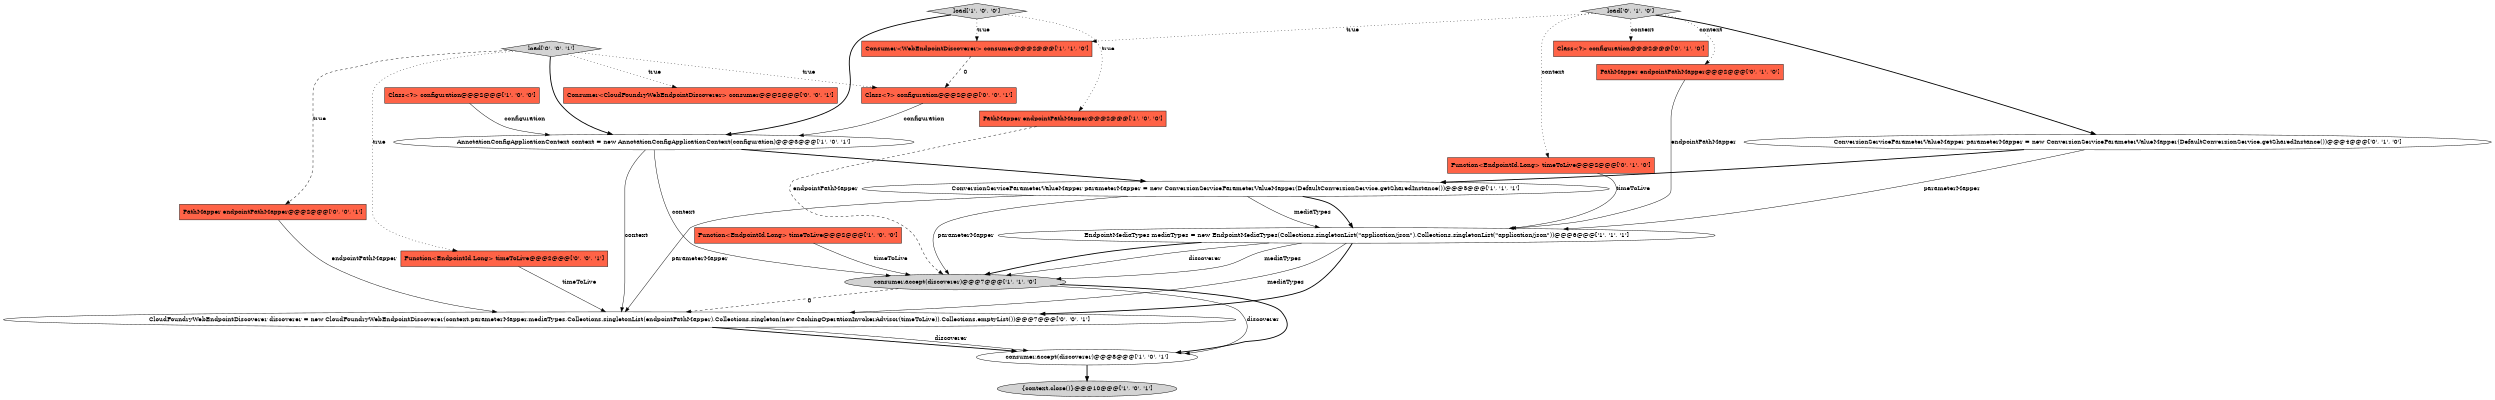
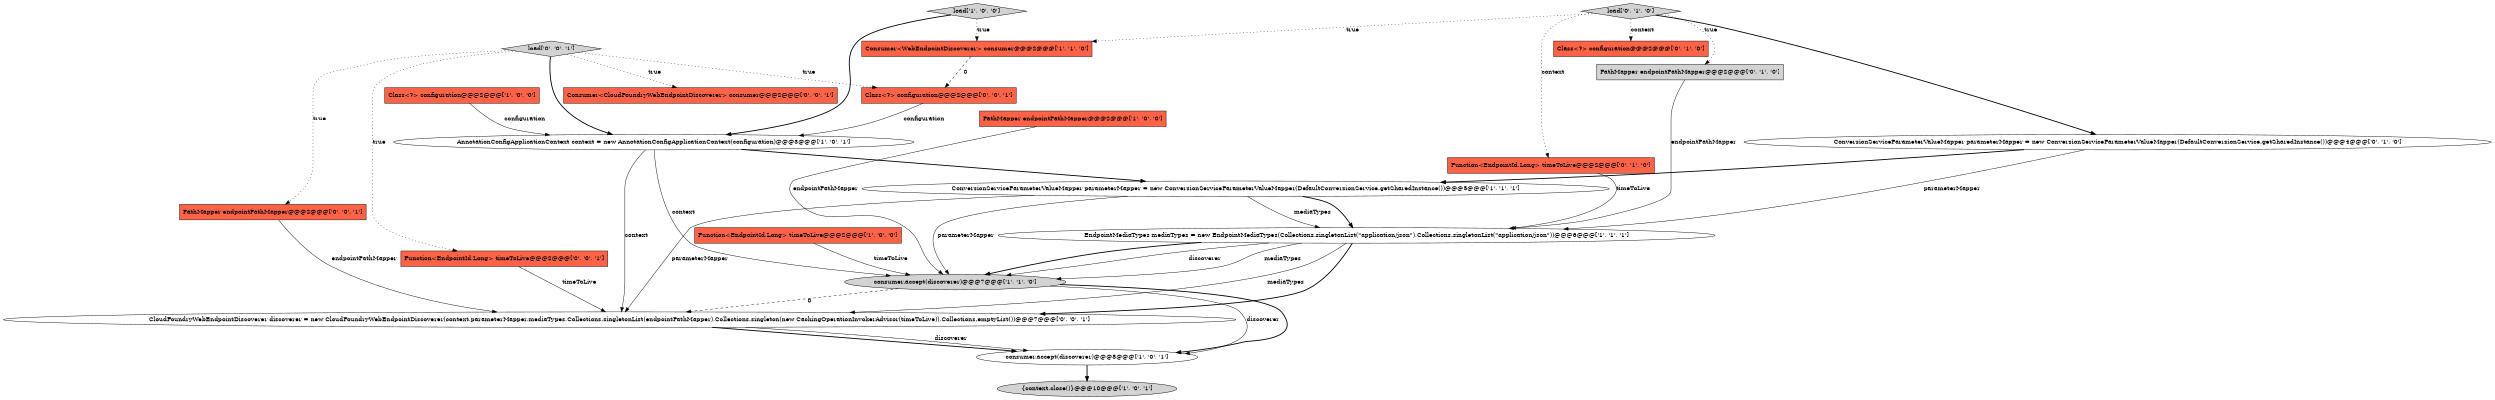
edge "load['0', '1', '0']" -> "PathMapper endpointPathMapper@@@2@@@['0', '1', '0']": label "context" -> "true"
edge "load['1', '0', '0']" -> "PathMapper endpointPathMapper@@@2@@@['1', '0', '0']": removed, label "true"
edge "load['0', '0', '1']" -> "PathMapper endpointPathMapper@@@2@@@['0', '0', '1']": style dashed -> dotted
node "PathMapper endpointPathMapper@@@2@@@['0', '1', '0']": fillcolor tomato -> lightgray
edge "PathMapper endpointPathMapper@@@2@@@['1', '0', '0']" -> "consumer.accept(discoverer)@@@7@@@['1', '1', '0']": style dashed -> solid
